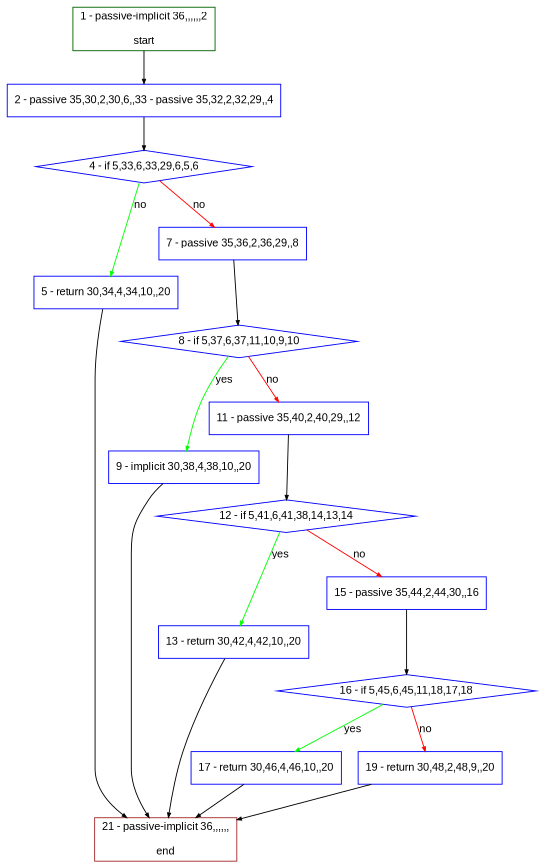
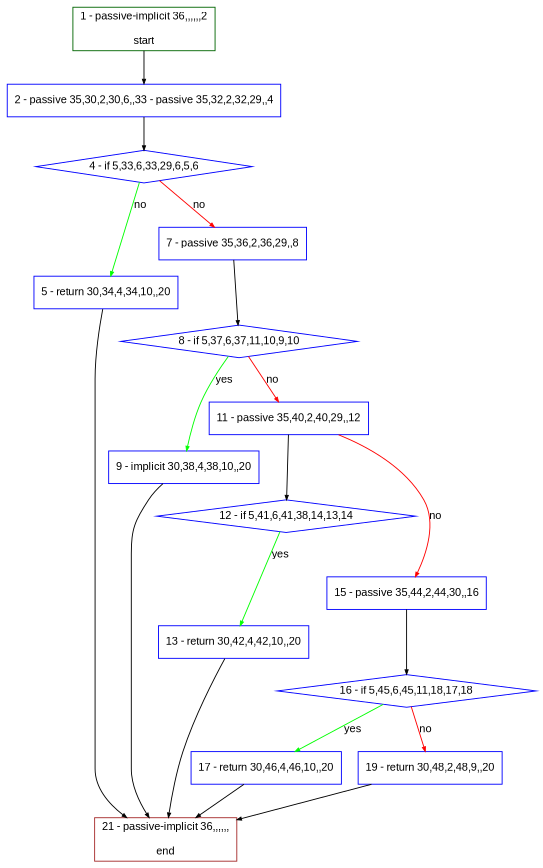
edge "12 - if 5,41,6,41,38,14,13,14" -> "15 - passive 35,44,2,44,30,,16": now "11 - passive 35,40,2,40,29,,12" -> "15 - passive 35,44,2,44,30,,16"
